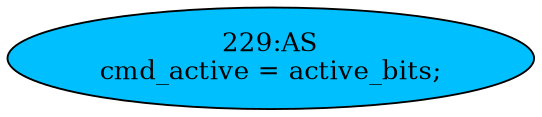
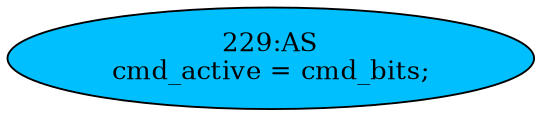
node "229:AS cmd_active = active_bits;": label "229:AS cmd_active = active_bits;" -> "229:AS cmd_active = cmd_bits;"
